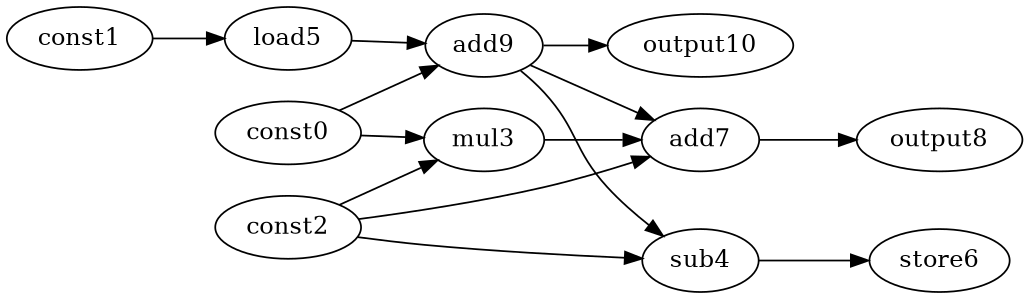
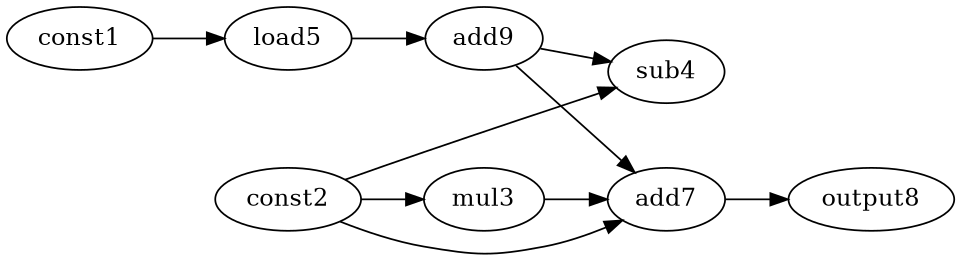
node "output10": removed
node "const0": removed
node "store6": removed
